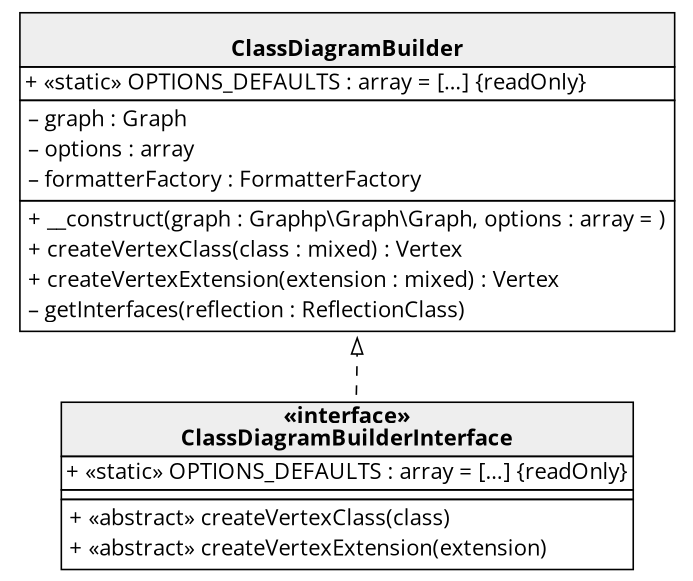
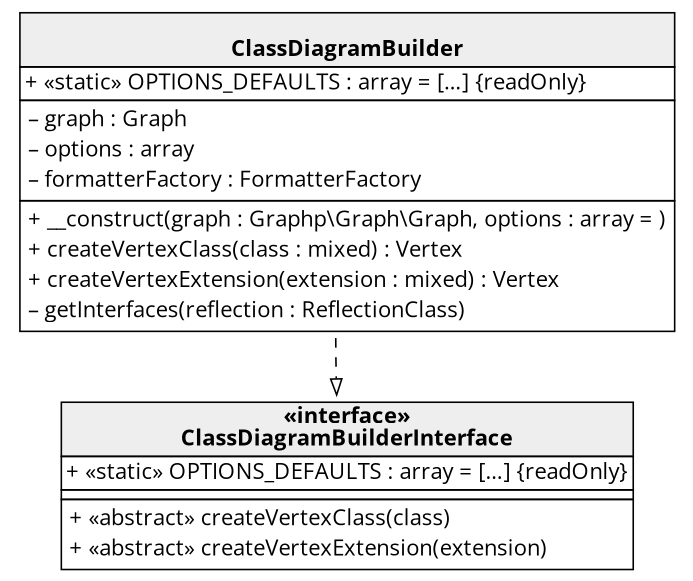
edge "ClassDiagramBuilderInterface" -> "ClassDiagramBuilder": reversed
